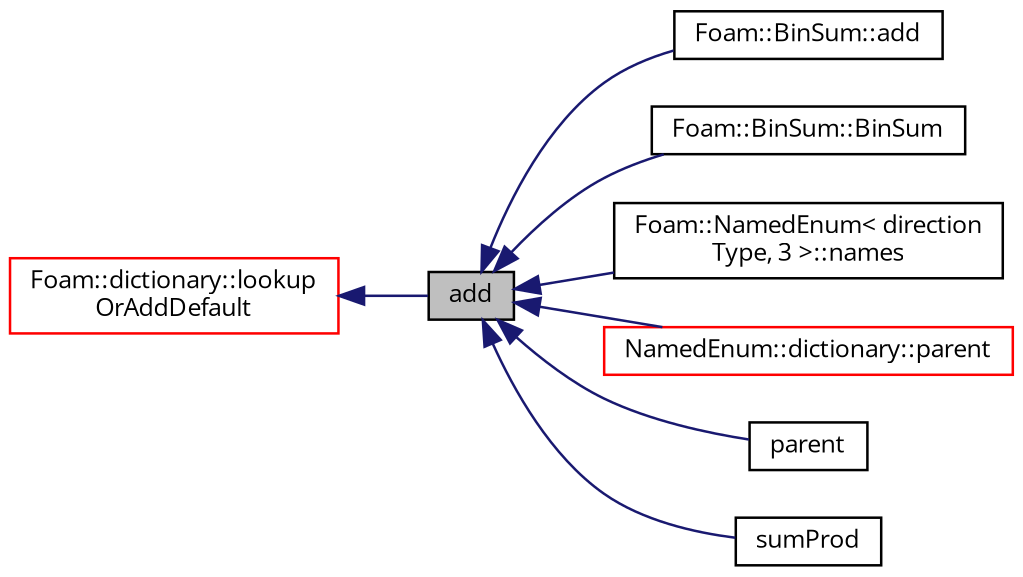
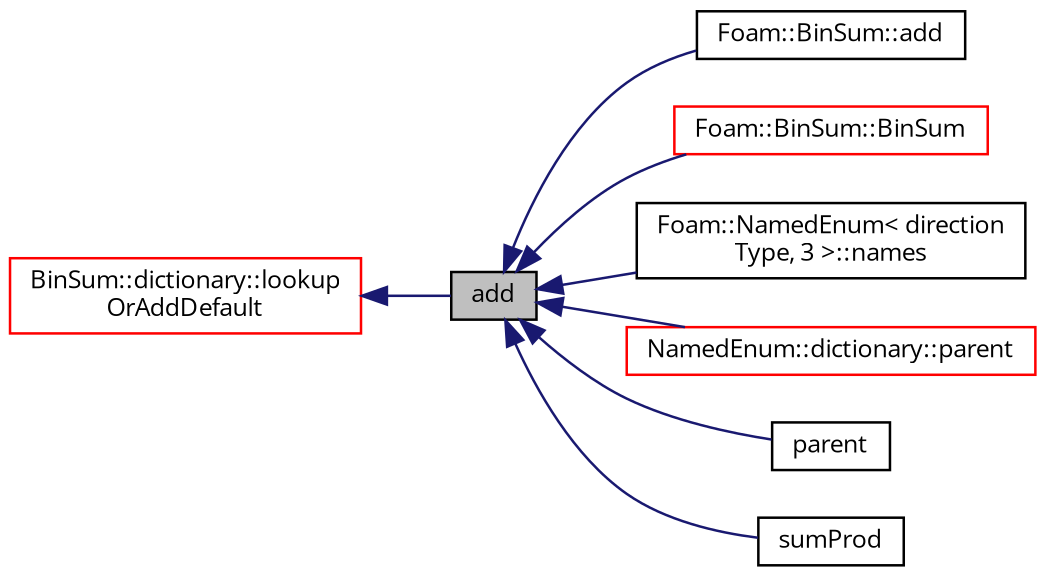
node "Foam::BinSum::BinSum": color black -> red
node "Foam::dictionary::lookup OrAddDefault": label "Foam::dictionary::lookup OrAddDefault" -> "BinSum::dictionary::lookup OrAddDefault"
